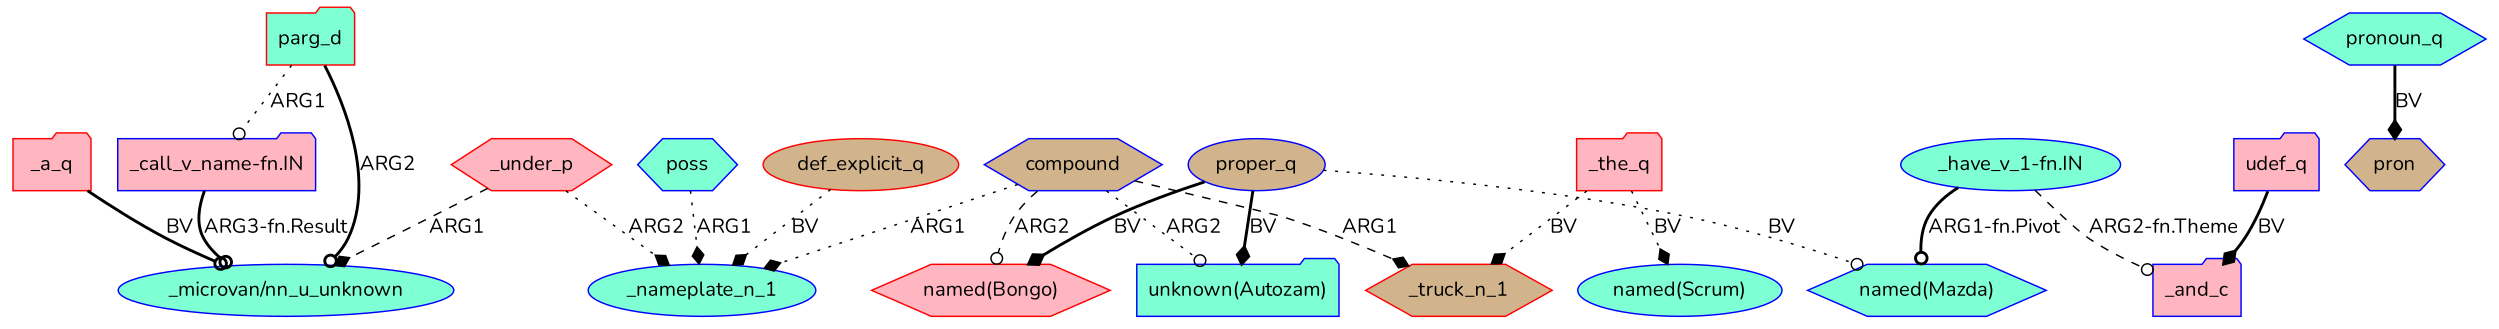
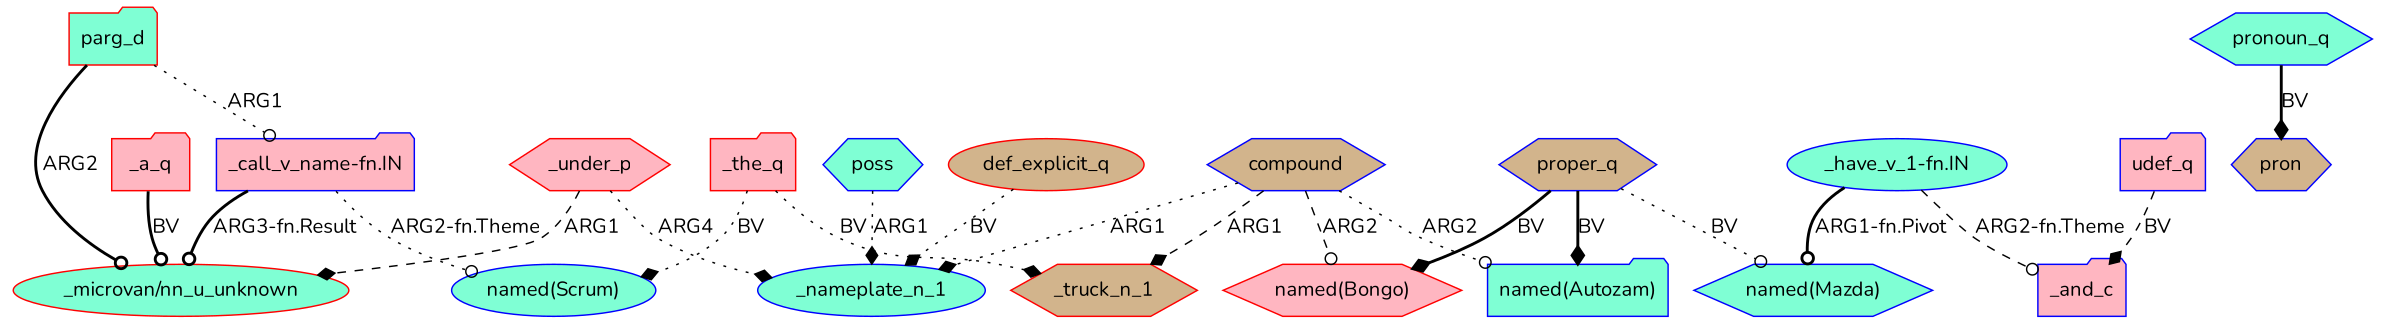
node "proper_q": shape ellipse -> hexagon
edge "udef_q" -> "_and_c": style bold -> dashed
edge "_under_p" -> "_nameplate_n_1": label "ARG2" -> "ARG4"
edge "_call_v_name-fn.IN" -> "named(Scrum)": added, label "ARG2-fn.Theme"
node "_microvan/nn_u_unknown": color blue -> red
node "unknown(Autozam)": label "unknown(Autozam)" -> "named(Autozam)"
